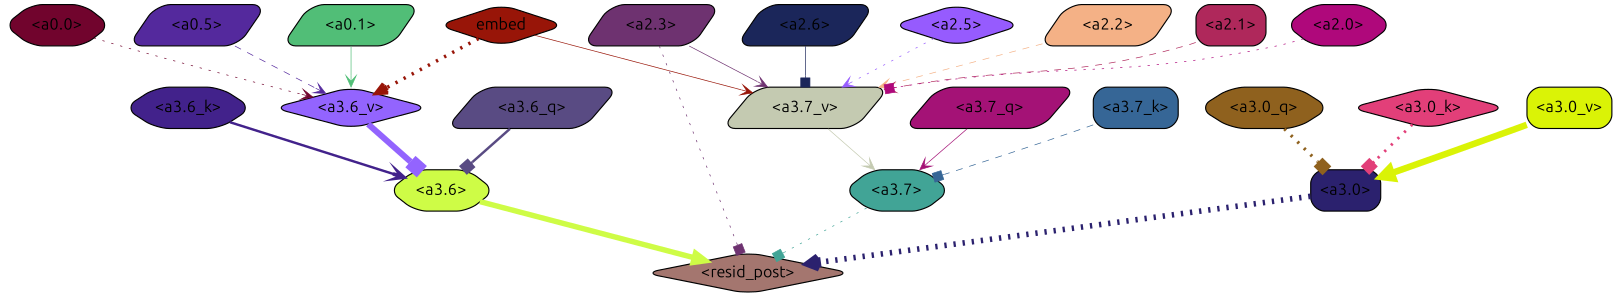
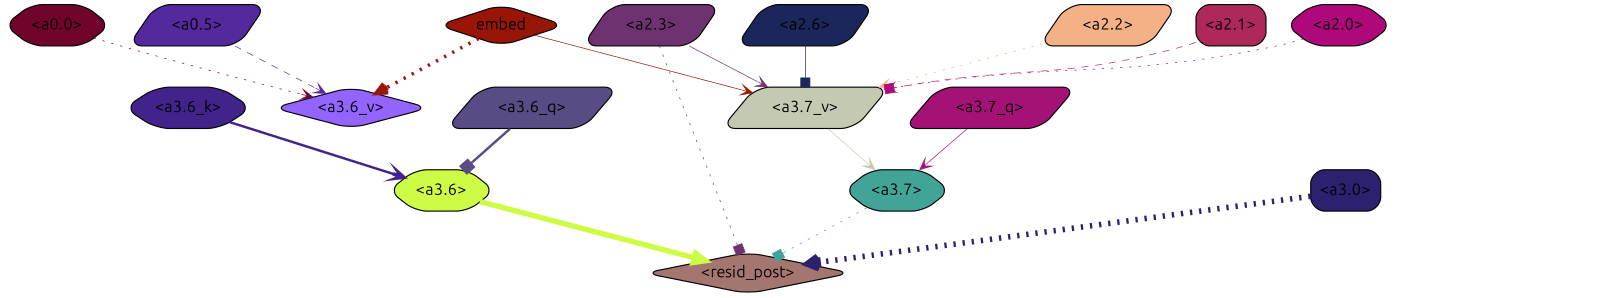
node "<a0.1>": removed
node "<a2.5>": removed
edge "<a2.2>" -> "<a3.7_v>": style dashed -> dotted
node "<a3.7_k>": removed
node "<a3.0_q>": removed
node "<a3.0_k>": removed
node "<a3.0_v>": removed
edge "<a3.6_v>" -> "<a3.6>": removed
